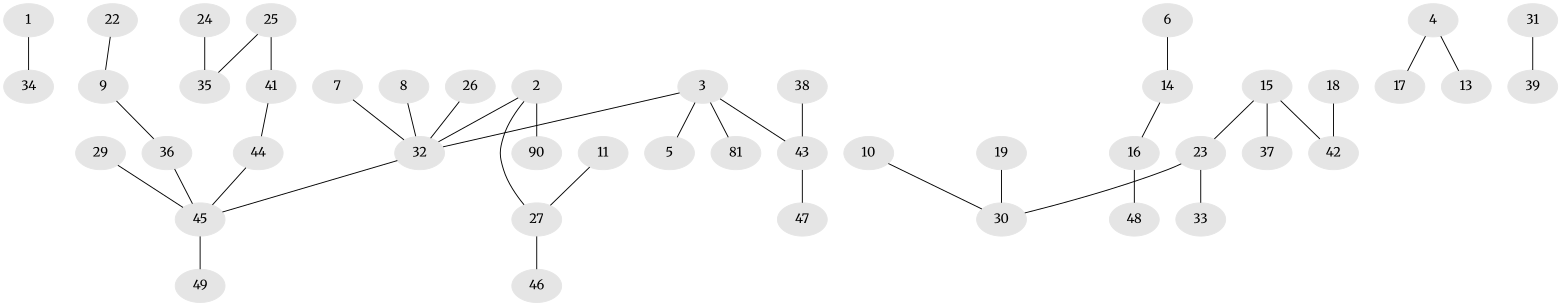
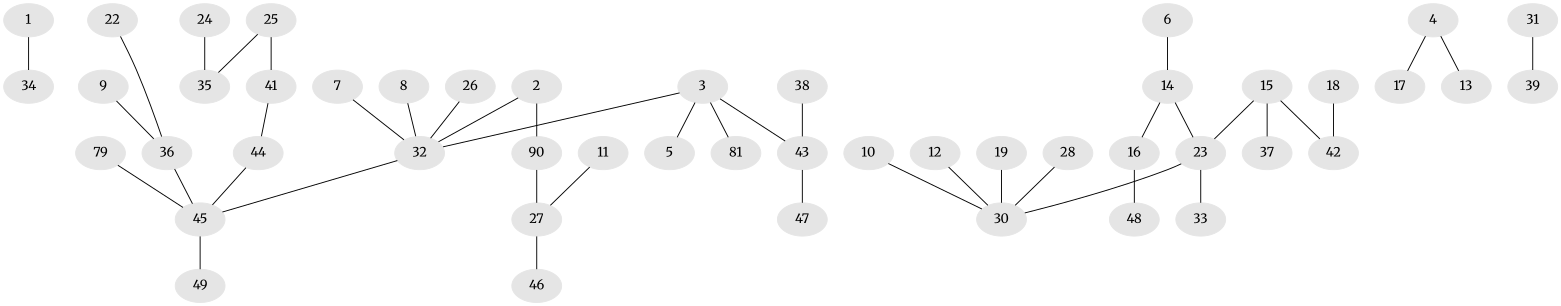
edge "22" -- "9": now "22" -- "36"
edge "14" -- "23": added
node "29": label "29" -> "79"
edge "2" -- "27": now "90" -- "27"
node "12": added
node "28": added
